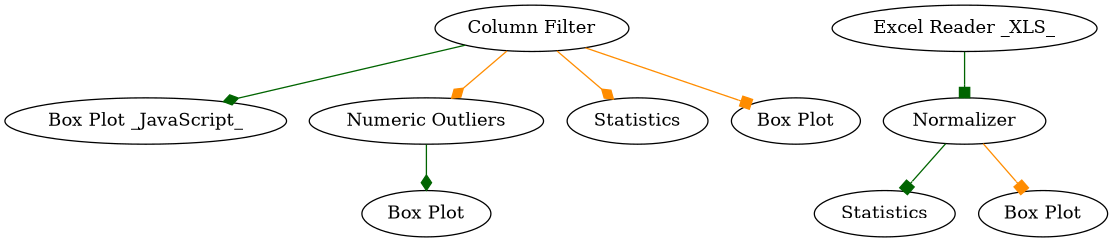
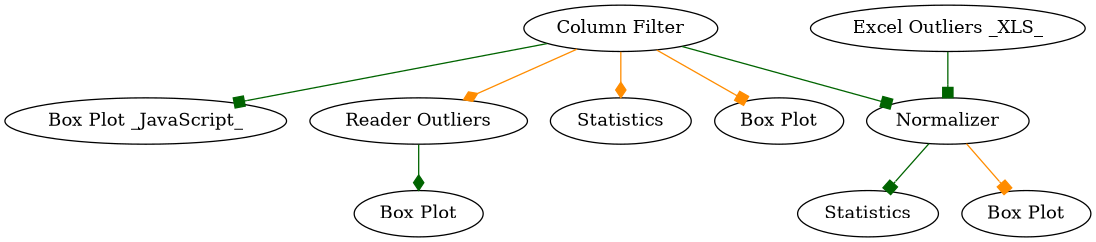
node "Excel Reader _XLS_": label "Excel Reader _XLS_" -> "Excel Outliers _XLS_"
edge "Column Filter" -> "Box Plot _JavaScript_": arrowhead diamond -> box
edge "Column Filter" -> "Normalizer": added
node "Numeric Outliers": label "Numeric Outliers" -> "Reader Outliers"
